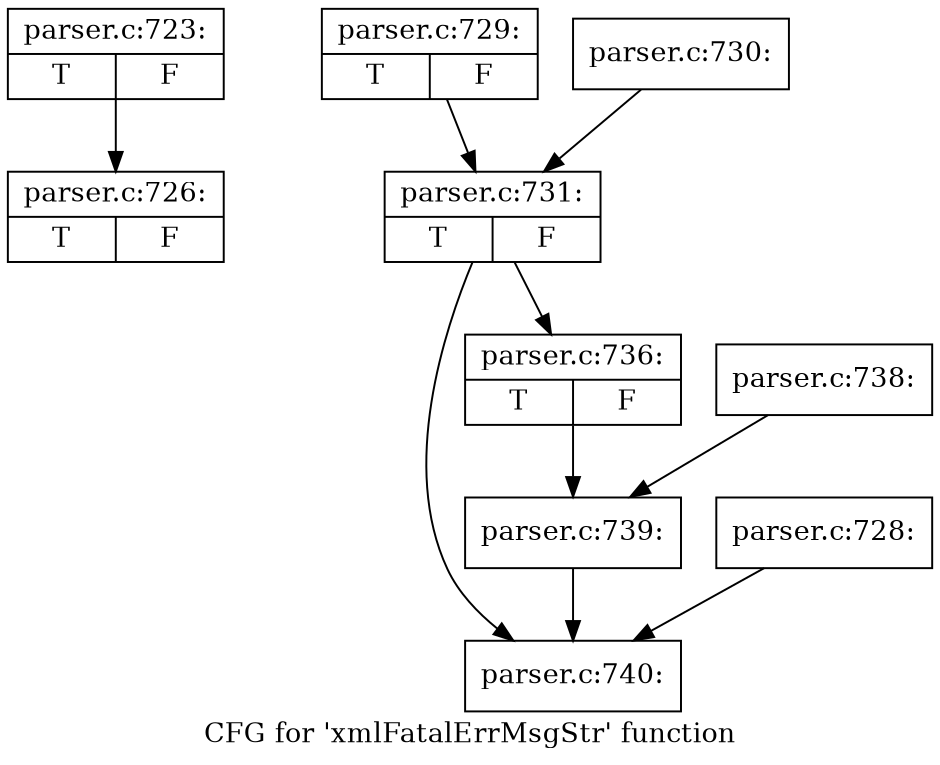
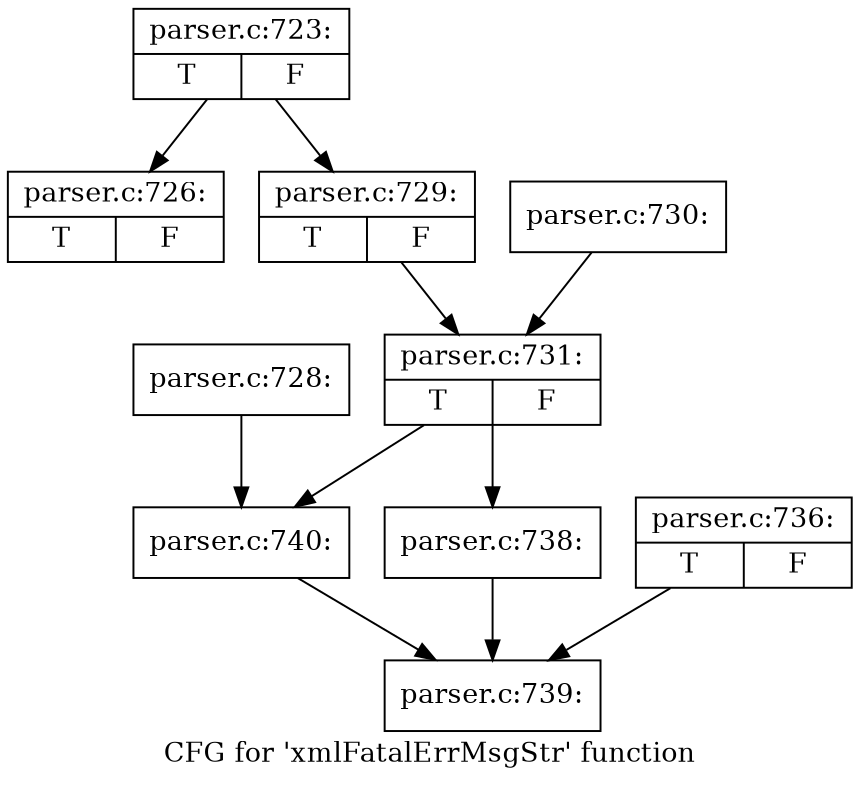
edge "parser.c:723:" -> "parser.c:729:": added
edge "parser.c:731:" -> "parser.c:736:": now "parser.c:731:" -> "parser.c:738:"
edge "parser.c:739:" -> "parser.c:740:": reversed
